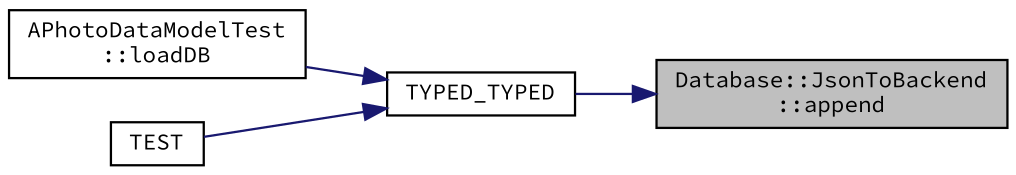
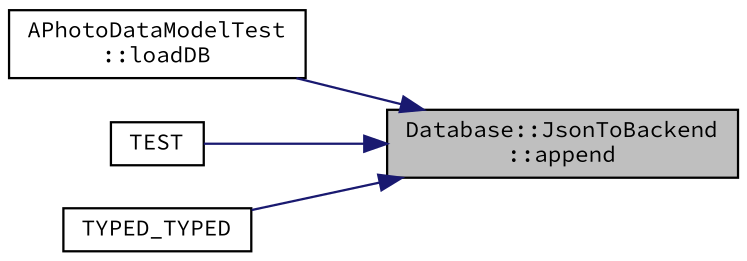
edge "APhotoDataModelTest ::loadDB" -> "TYPED_TYPED": now "APhotoDataModelTest ::loadDB" -> "Database::JsonToBackend ::append"
edge "TEST" -> "TYPED_TYPED": now "TEST" -> "Database::JsonToBackend ::append"
